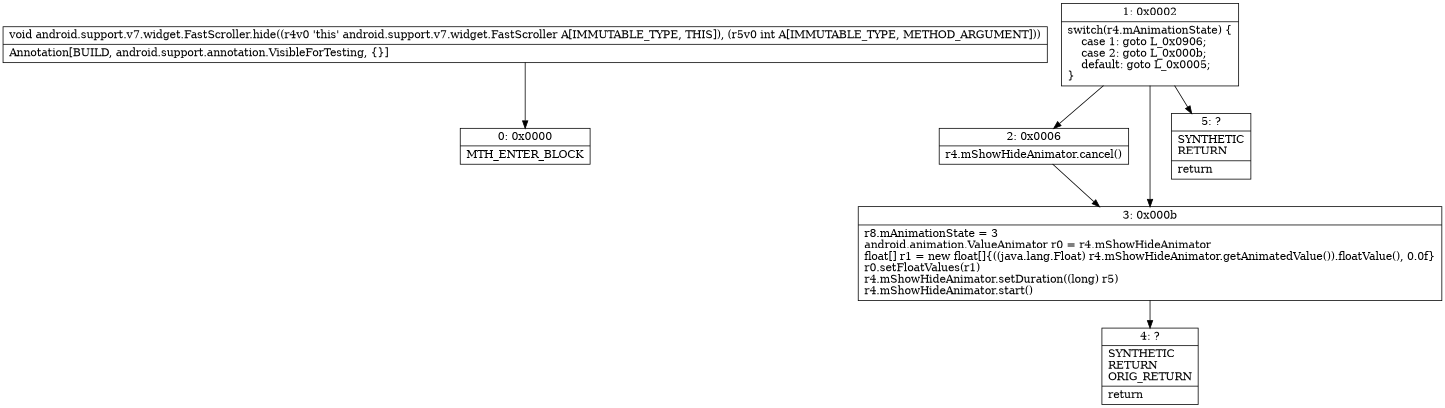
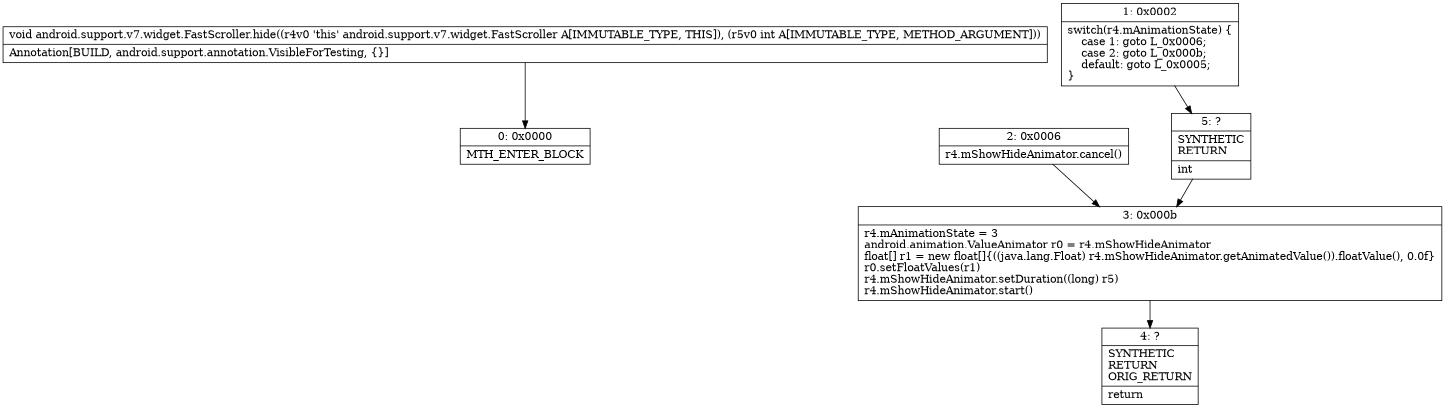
node "1: 0x0002": text "case 1: goto L_0x0906;" -> "case 1: goto L_0x0006;"
edge "1: 0x0002" -> "2: 0x0006": removed
edge "1: 0x0002" -> "3: 0x000b": now "5: ?" -> "3: 0x000b"
node "5: ?": text "return" -> "int"
node "3: 0x000b": text "r8.mAnimationState = 3" -> "r4.mAnimationState = 3"
